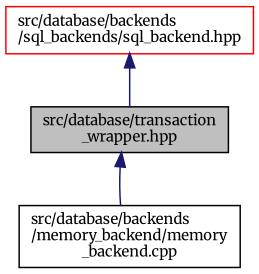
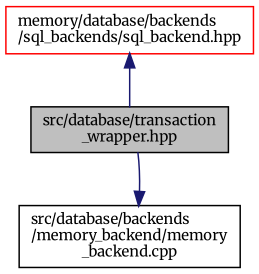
node "src/database/backends /sql_backends/sql_backend.hpp": label "src/database/backends /sql_backends/sql_backend.hpp" -> "memory/database/backends /sql_backends/sql_backend.hpp"
edge "src/database/backends /memory_backend/memory _backend.cpp" -> "src/database/transaction _wrapper.hpp": reversed
